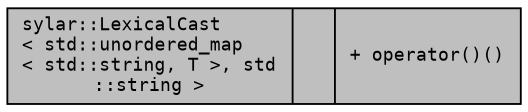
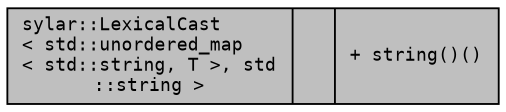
node "sylar::LexicalCast": text "+ operator()()" -> "+ string()()"
